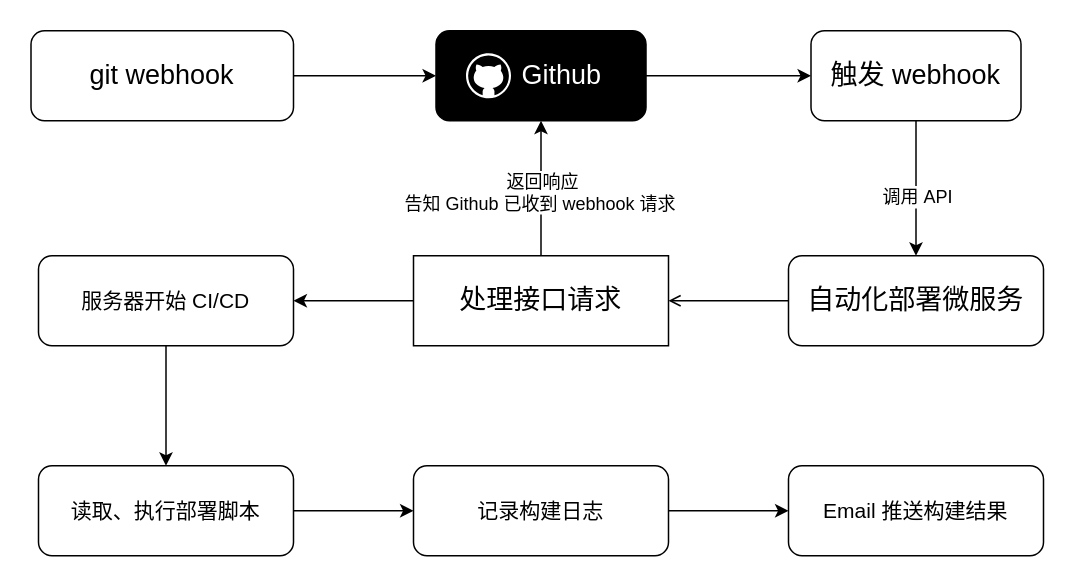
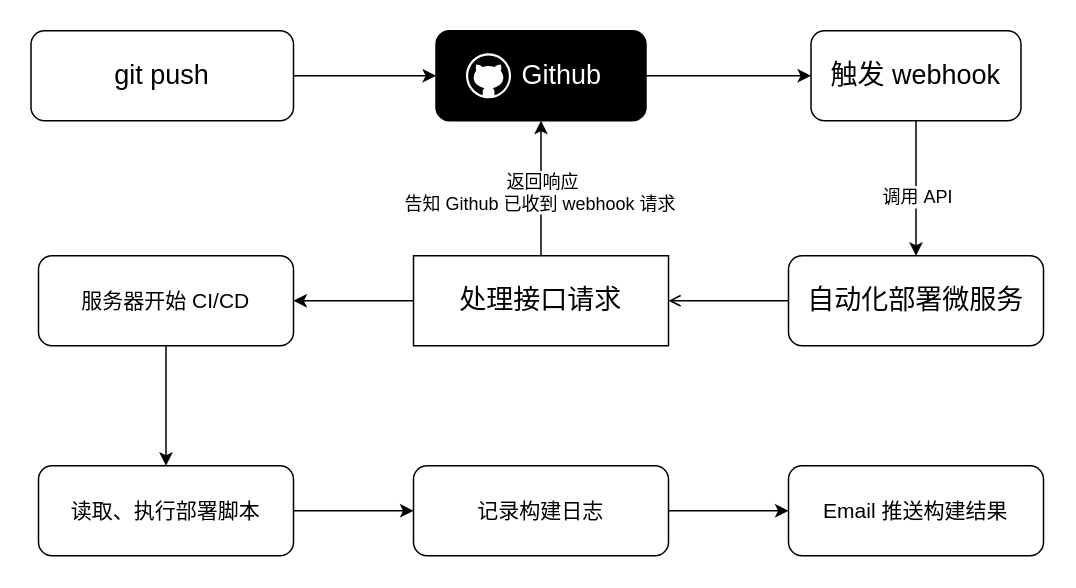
node "git webhook": label "git webhook" -> "git push"
